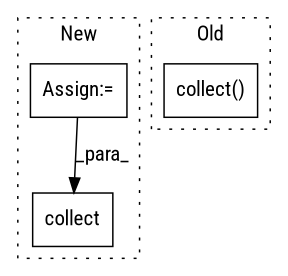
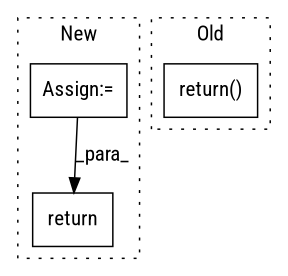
node "collect()": label "collect()" -> "return()"
node "collect": label "collect" -> "return"
